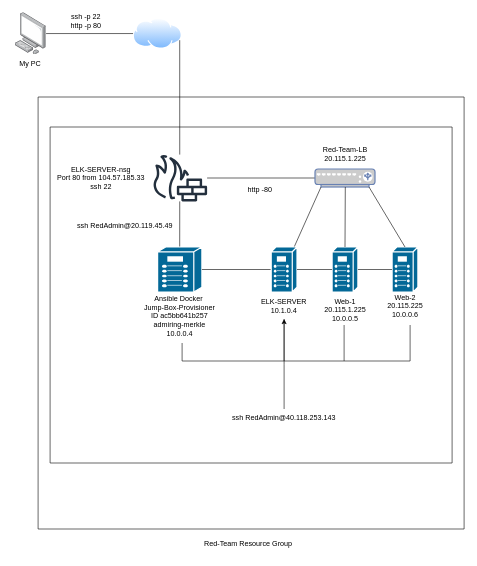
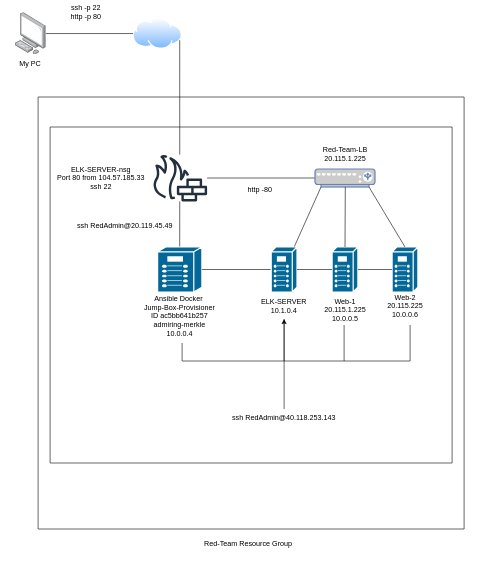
node "ssh -p 22 http -p 80": moved (86, 21) -> (86, 12)
